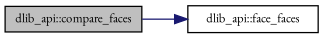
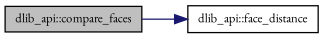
node "dlib_api::face_faces": label "dlib_api::face_faces" -> "dlib_api::face_distance"
